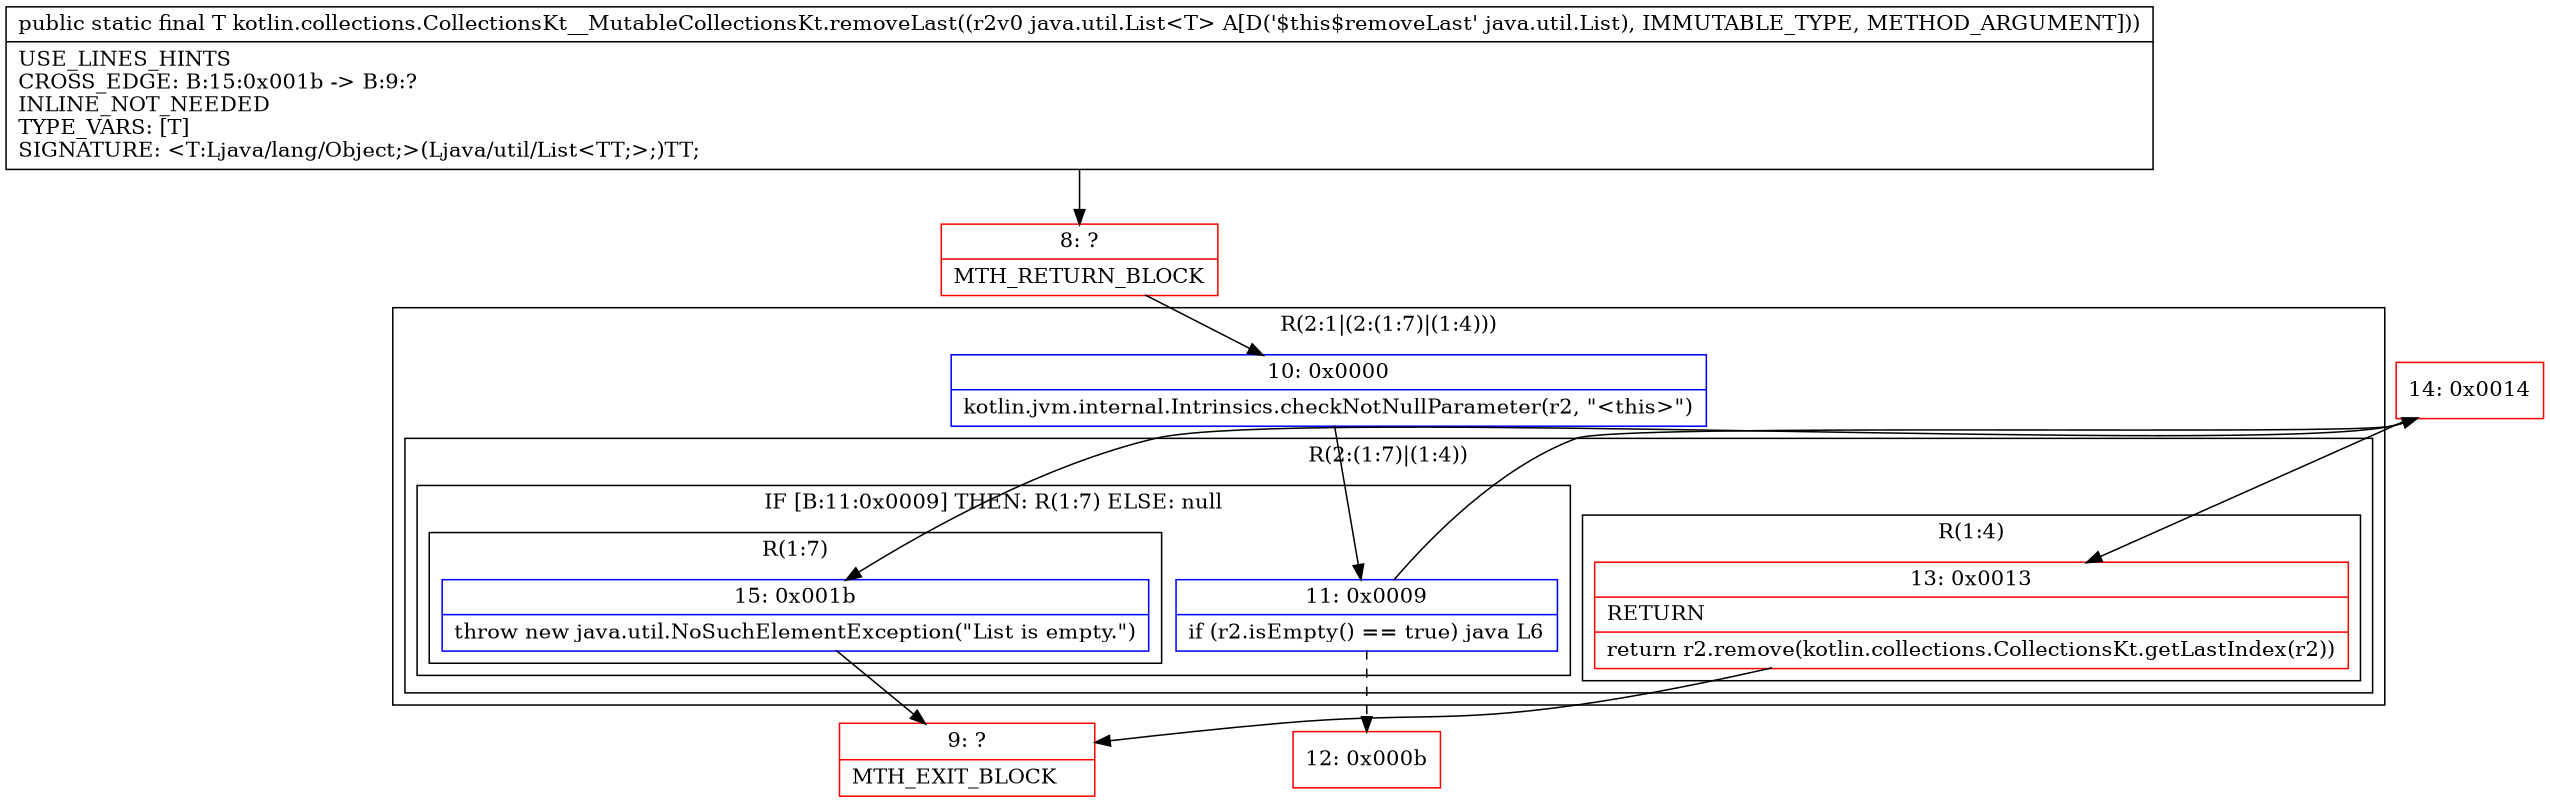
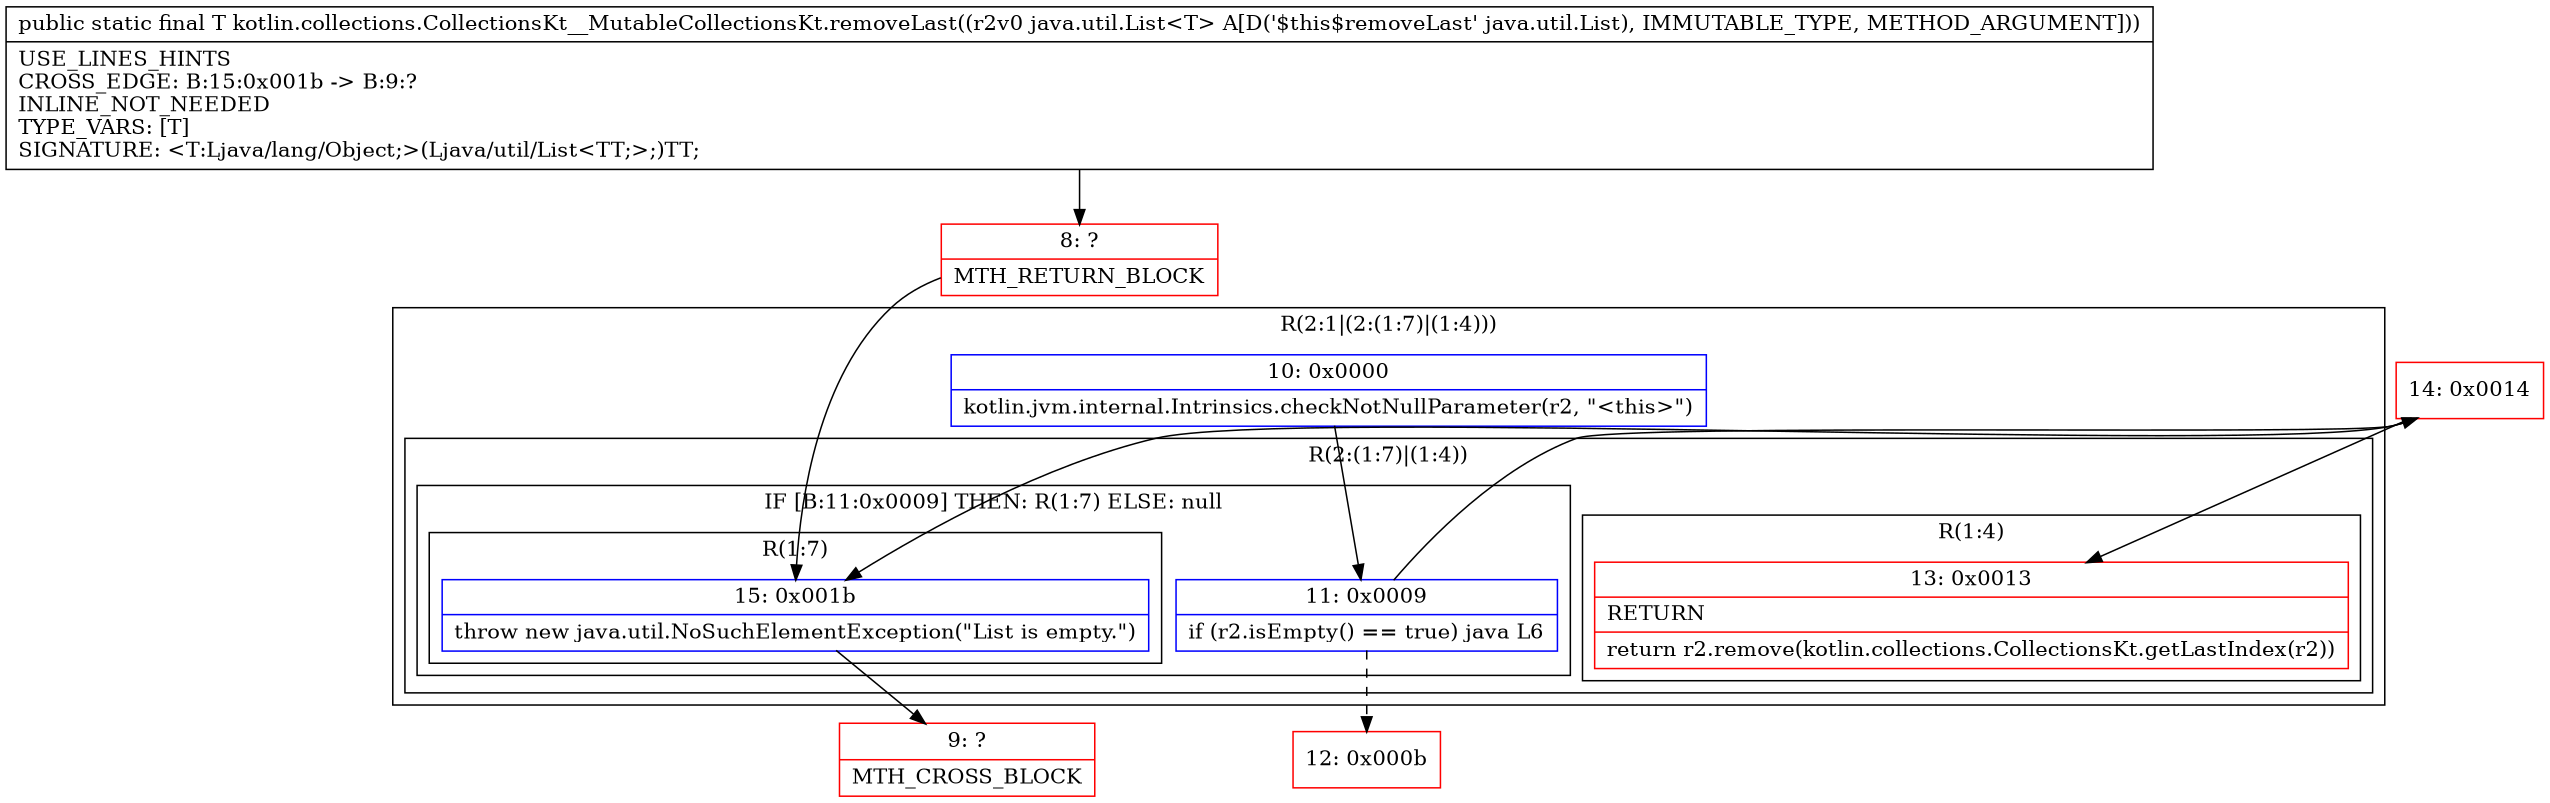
edge "8: ?" -> "10: 0x0000": now "8: ?" -> "15: 0x001b"
edge "13: 0x0013" -> "9: ?": removed
node "9: ?": text "MTH_EXIT_BLOCK" -> "MTH_CROSS_BLOCK"
